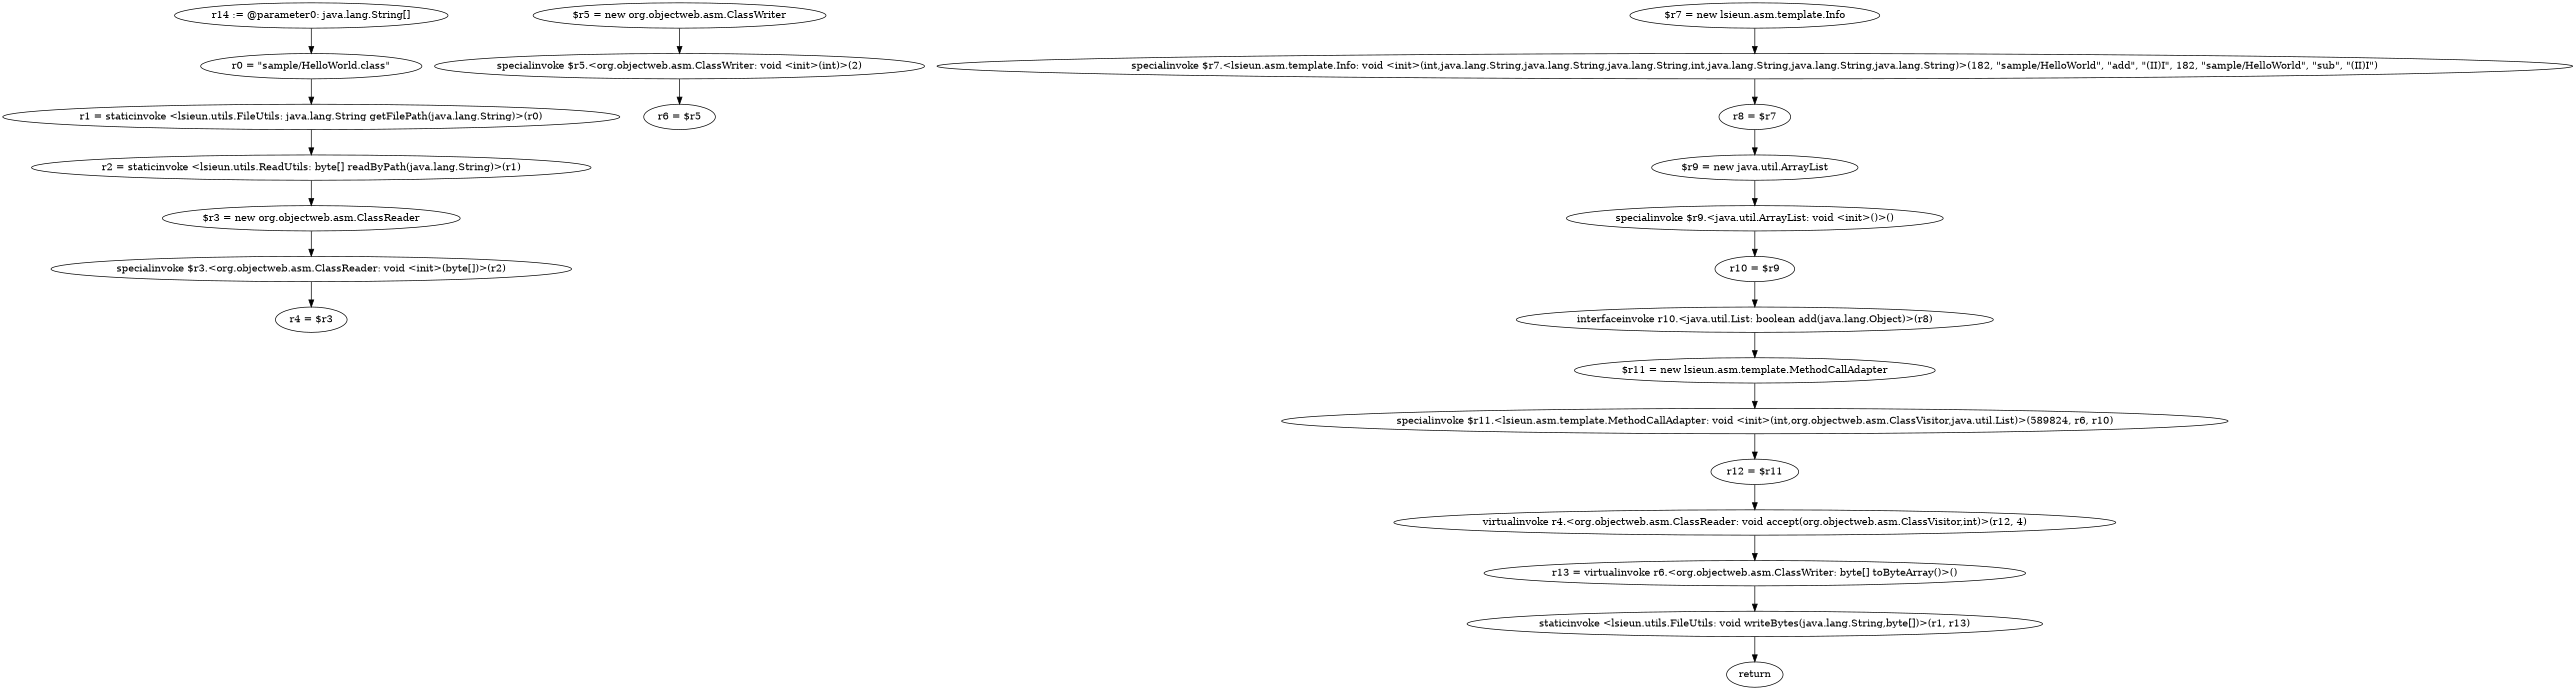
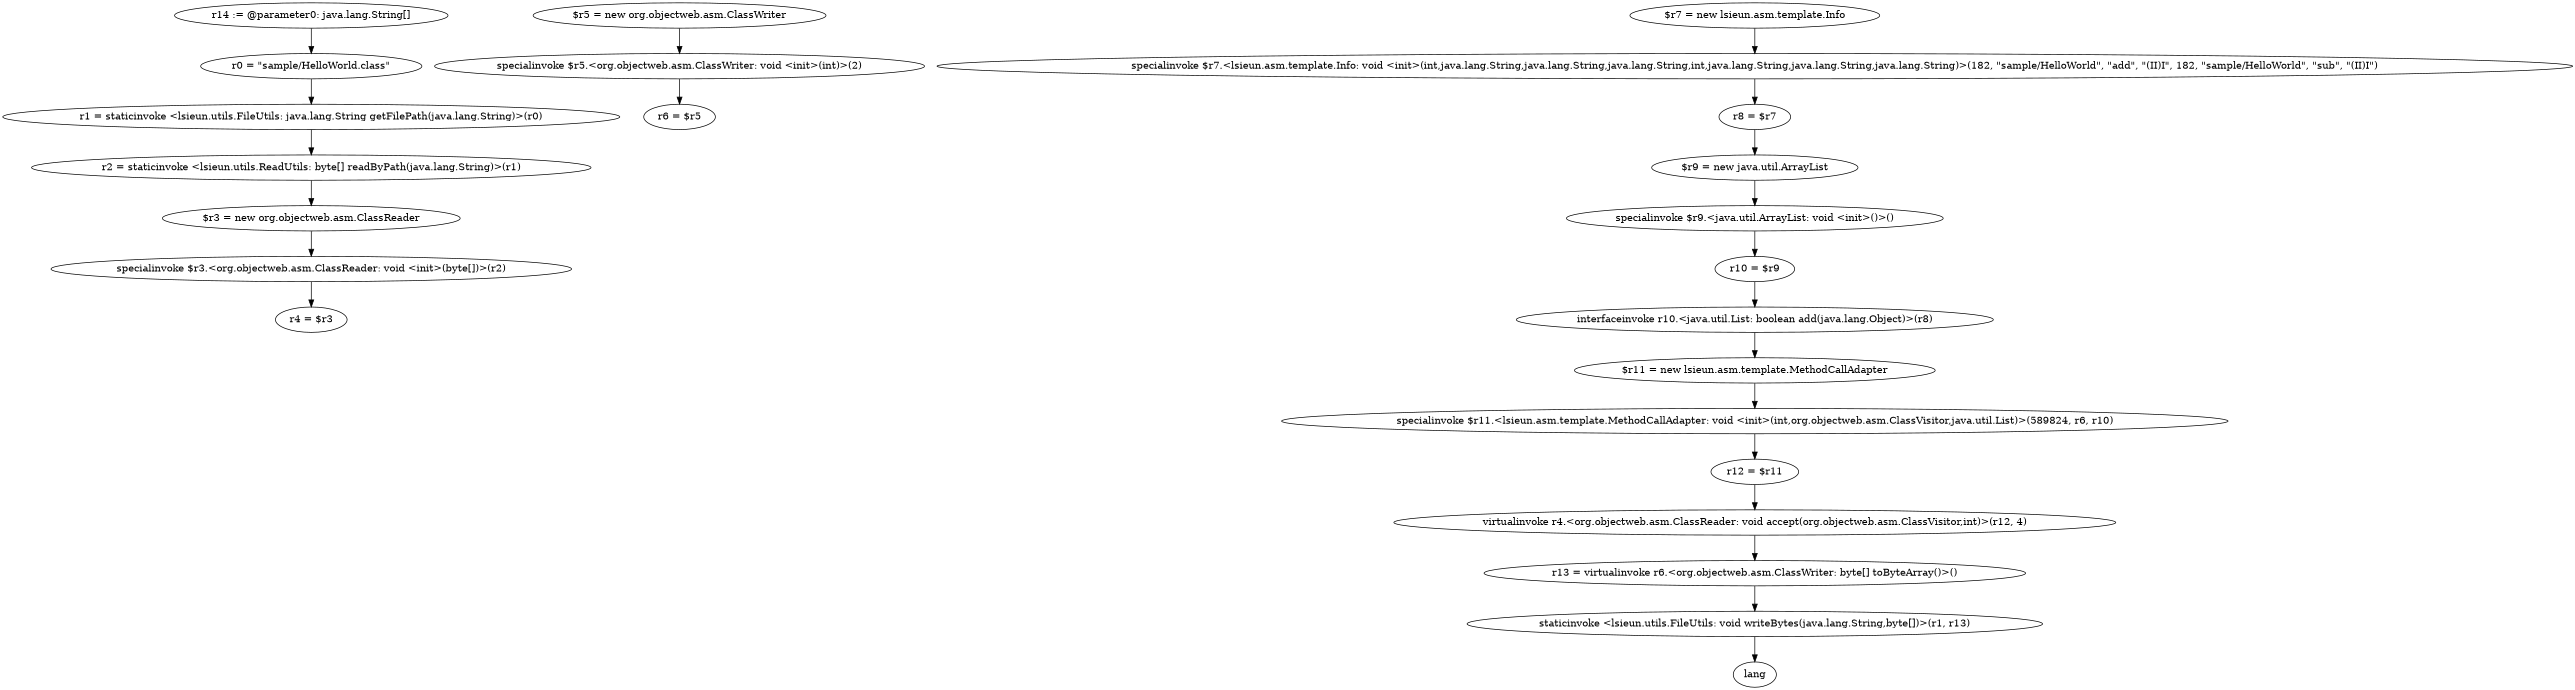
node "return": label "return" -> "lang"
